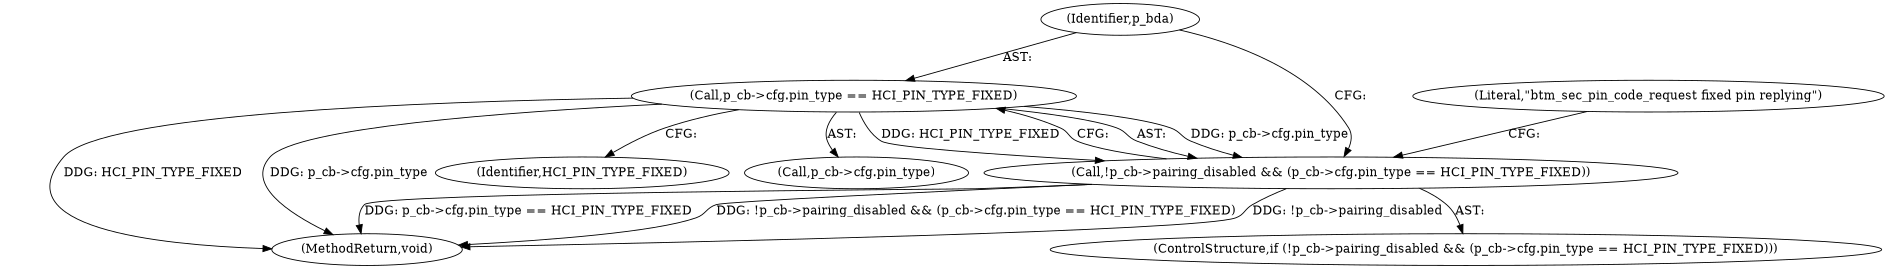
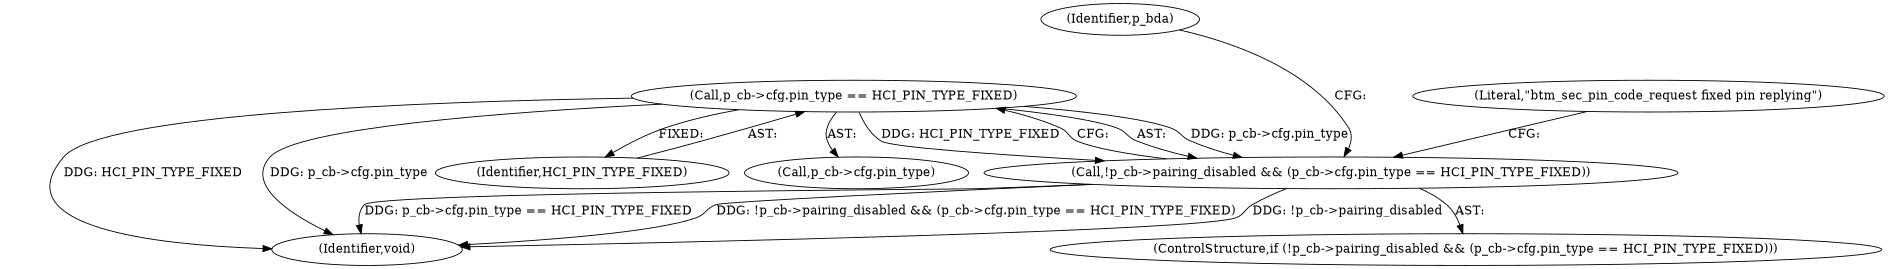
edge "(Identifier,p_bda)" -> "(Call,p_cb->cfg.pin_type == HCI_PIN_TYPE_FIXED)": now "(Identifier,HCI_PIN_TYPE_FIXED)" -> "(Call,p_cb->cfg.pin_type == HCI_PIN_TYPE_FIXED)"
edge "(Call,p_cb->cfg.pin_type == HCI_PIN_TYPE_FIXED)" -> "(Identifier,HCI_PIN_TYPE_FIXED)": label "CFG: " -> "FIXED: "
node "(MethodReturn,void)": label "(MethodReturn,void)" -> "(Identifier,void)"
